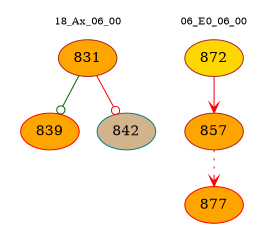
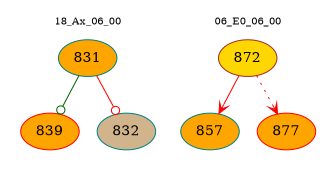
node "831": color brown -> teal
node "842": label "842" -> "832"
node "857": color brown -> teal
edge "857" -> "877": now "872" -> "877"
